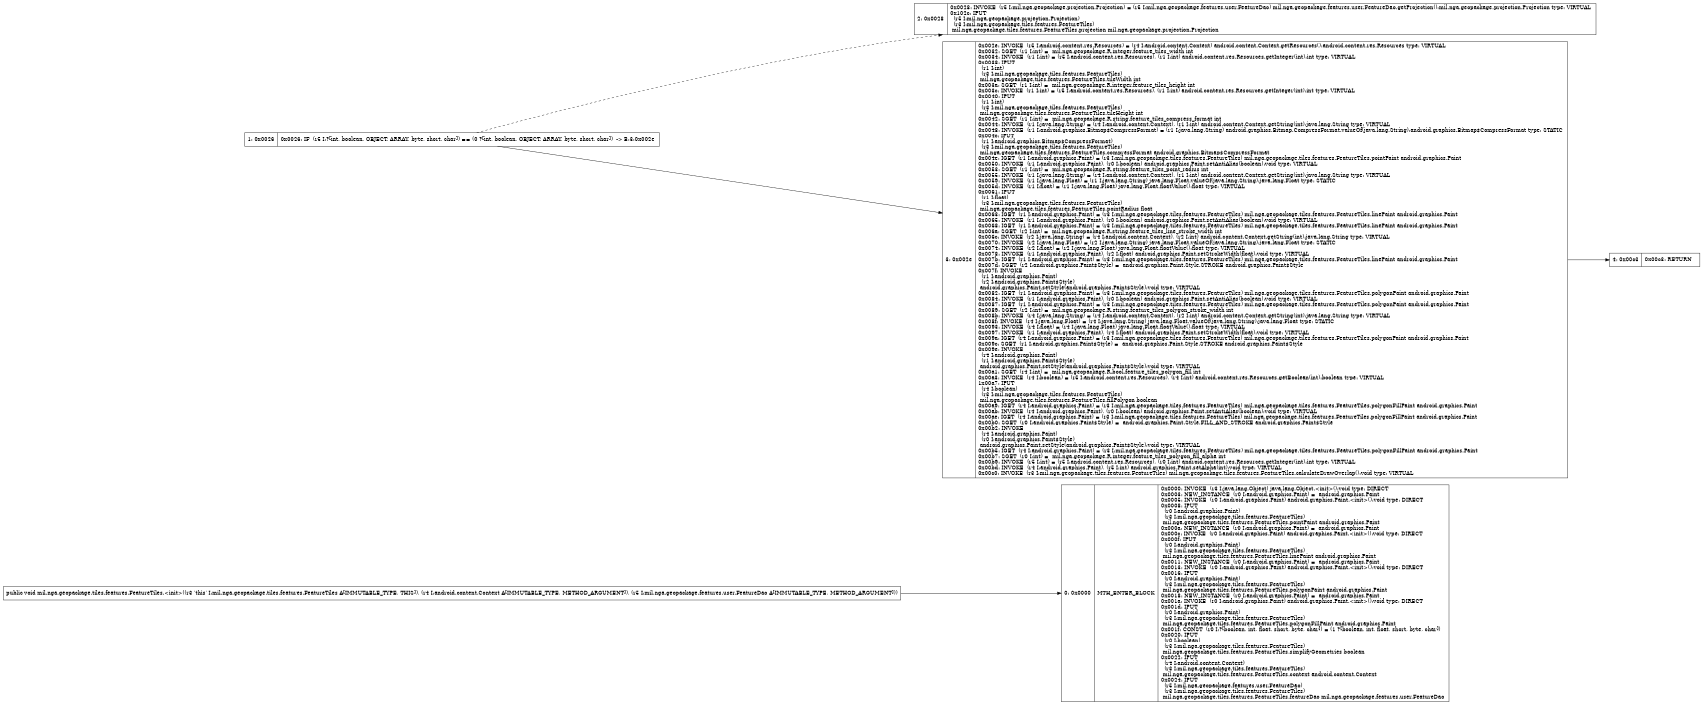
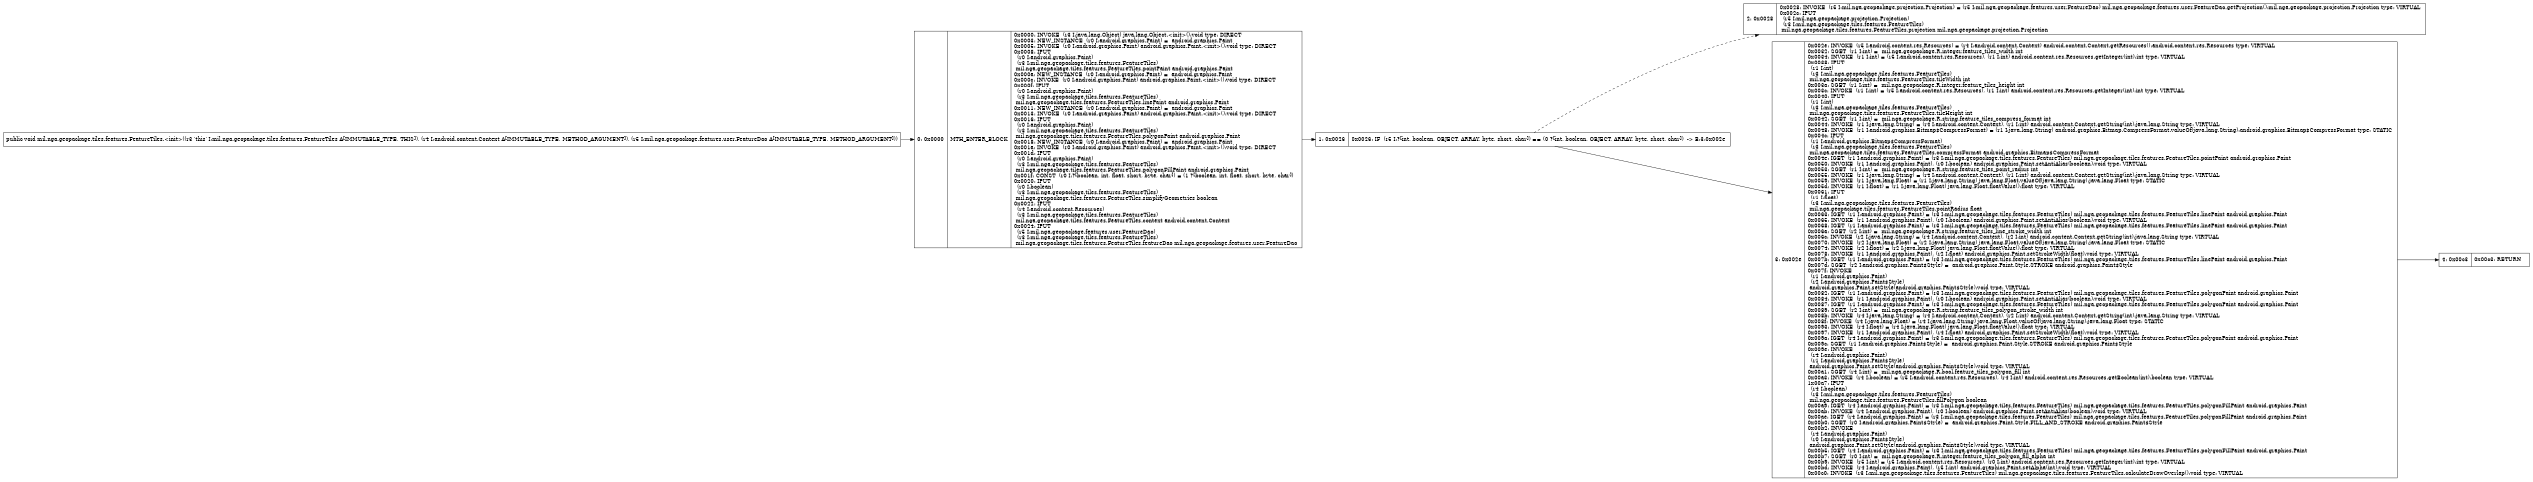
node "2: 0x0028": text "0x102c: IPUT" -> "0x002c: IPUT"
edge "0: 0x0000" -> "1: 0x0026": added
node "0: 0x0000": text "(r4 I:android.content.Context)" -> "(r4 I:android.content.Resources)"
